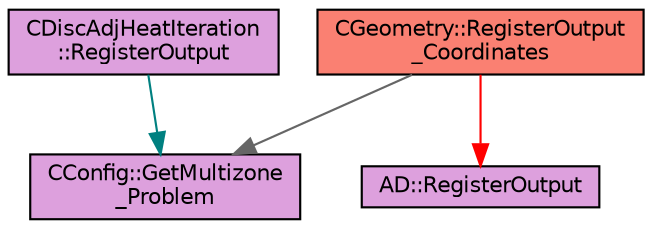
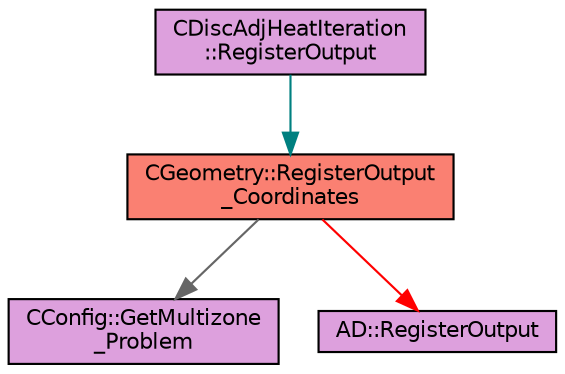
edge "CDiscAdjHeatIteration ::RegisterOutput" -> "CConfig::GetMultizone _Problem": now "CDiscAdjHeatIteration ::RegisterOutput" -> "CGeometry::RegisterOutput _Coordinates"
